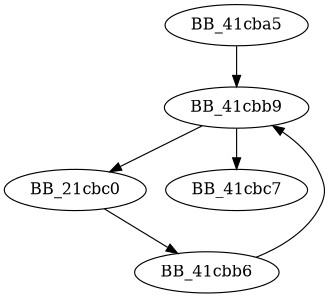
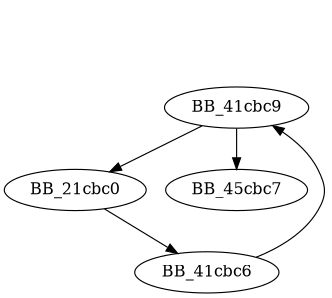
node "BB_41cba5": removed
node "BB_41cbb9": label "BB_41cbb9" -> "BB_41cbc9"
node "BB_41cbc7": label "BB_41cbc7" -> "BB_45cbc7"
node "BB_41cbb6": label "BB_41cbb6" -> "BB_41cbc6"
